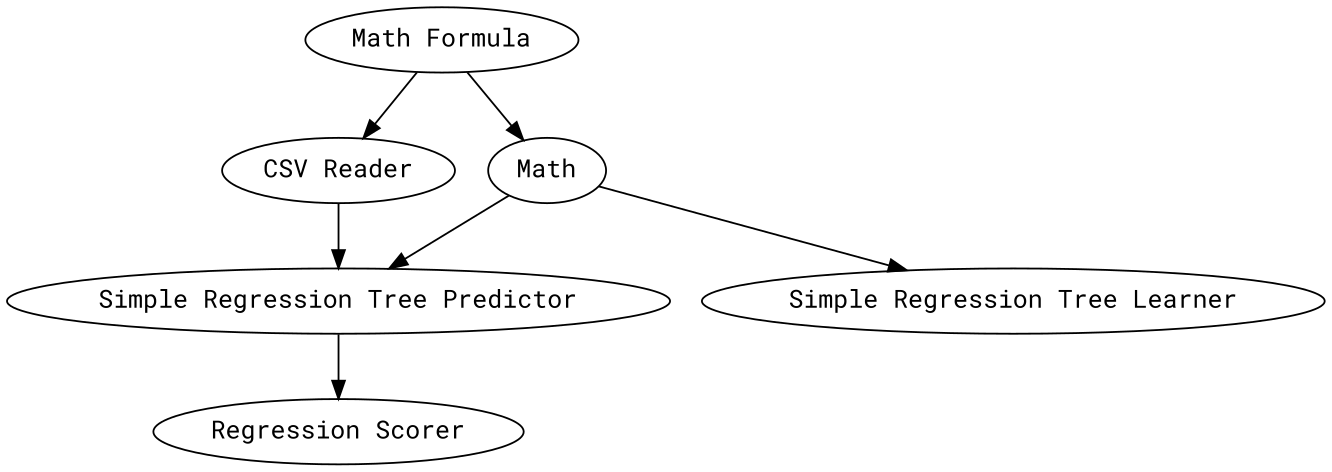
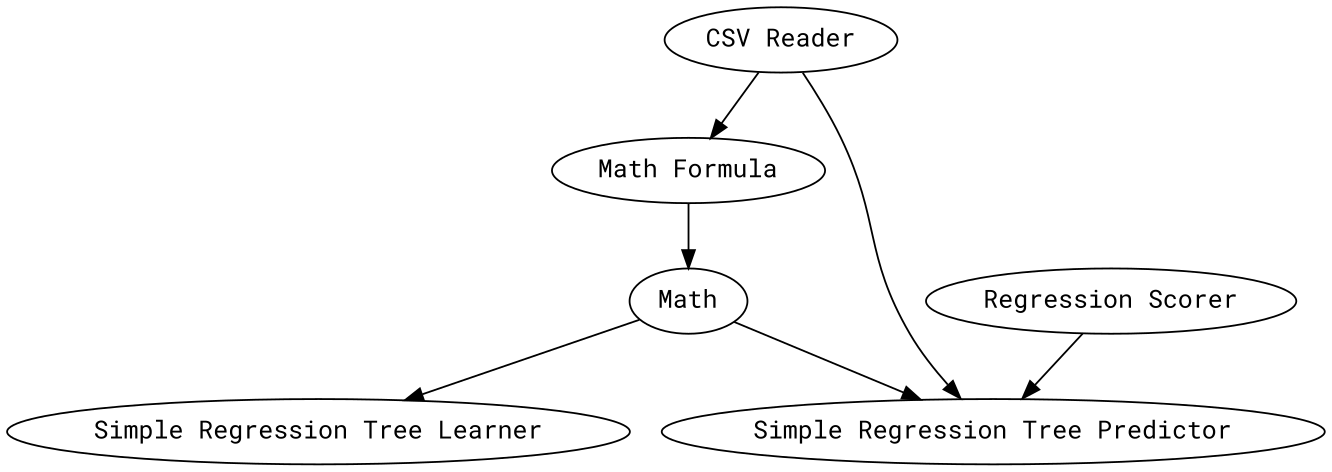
edge "Math Formula" -> "CSV Reader": reversed
edge "Simple Regression Tree Predictor" -> "Regression Scorer": reversed
